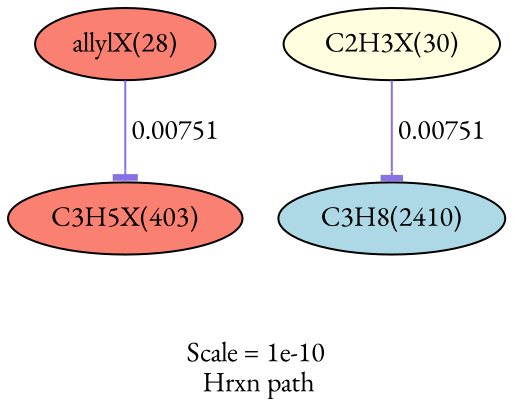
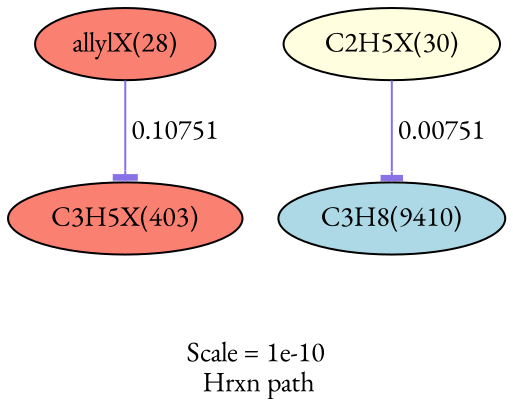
node "C2H3X(30)": label "C2H3X(30)" -> "C2H5X(30)"
edge "allylX(28)" -> "C3H5X(403)": label " 0.00751" -> " 0.10751"
node "C3H8(2410)": label "C3H8(2410)" -> "C3H8(9410)"
